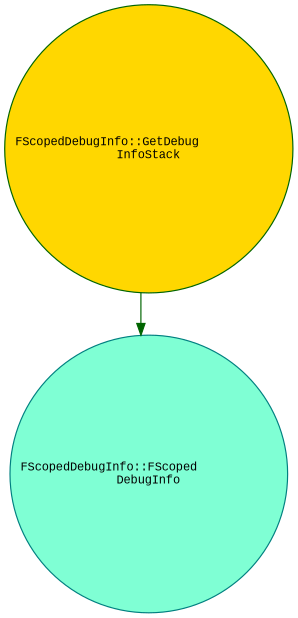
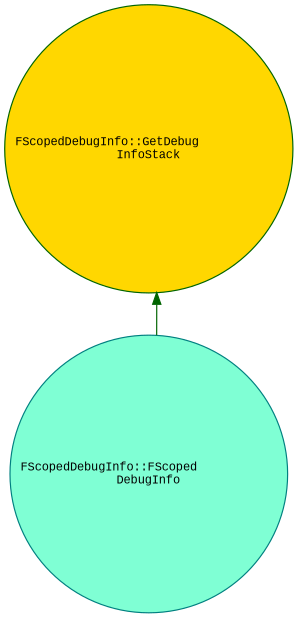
edge "FScopedDebugInfo::GetDebug InfoStack" -> "FScopedDebugInfo::FScoped DebugInfo": reversed
